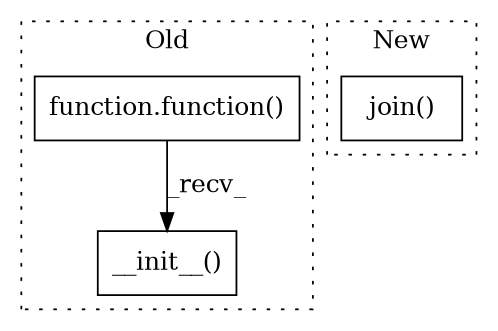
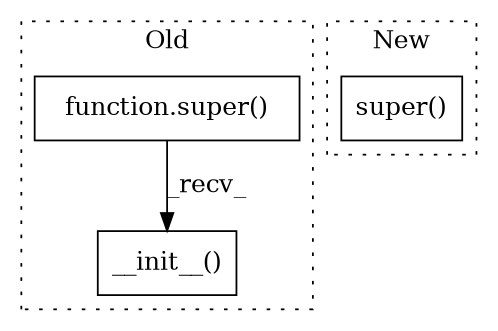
node "function.function()": label "function.function()" -> "function.super()"
node "join()": label "join()" -> "super()"
